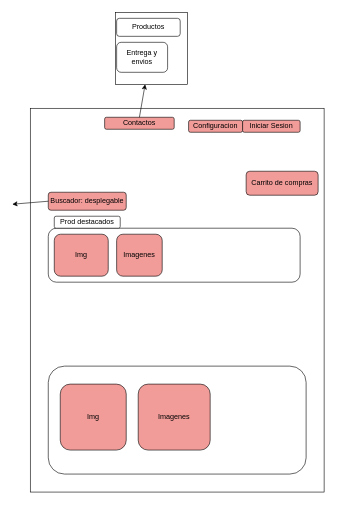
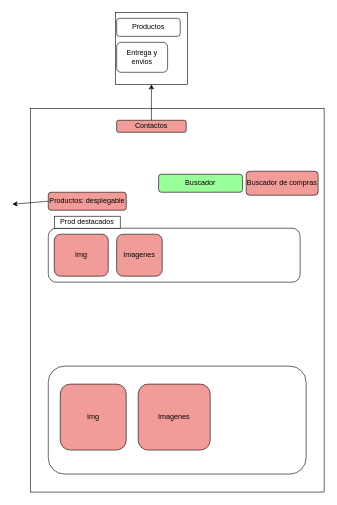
node "Contactos": moved (140, 123) -> (152, 126)
node "Configuracion": removed
node "Iniciar Sesion": removed
node "Buscador": added
node "Carrito de compras": label "Carrito de compras" -> "Buscador de compras"
node "Buscador: desplegable": label "Buscador: desplegable" -> "Productos: desplegable"
node "Prod destacados": shape rounded rectangle -> rectangle
